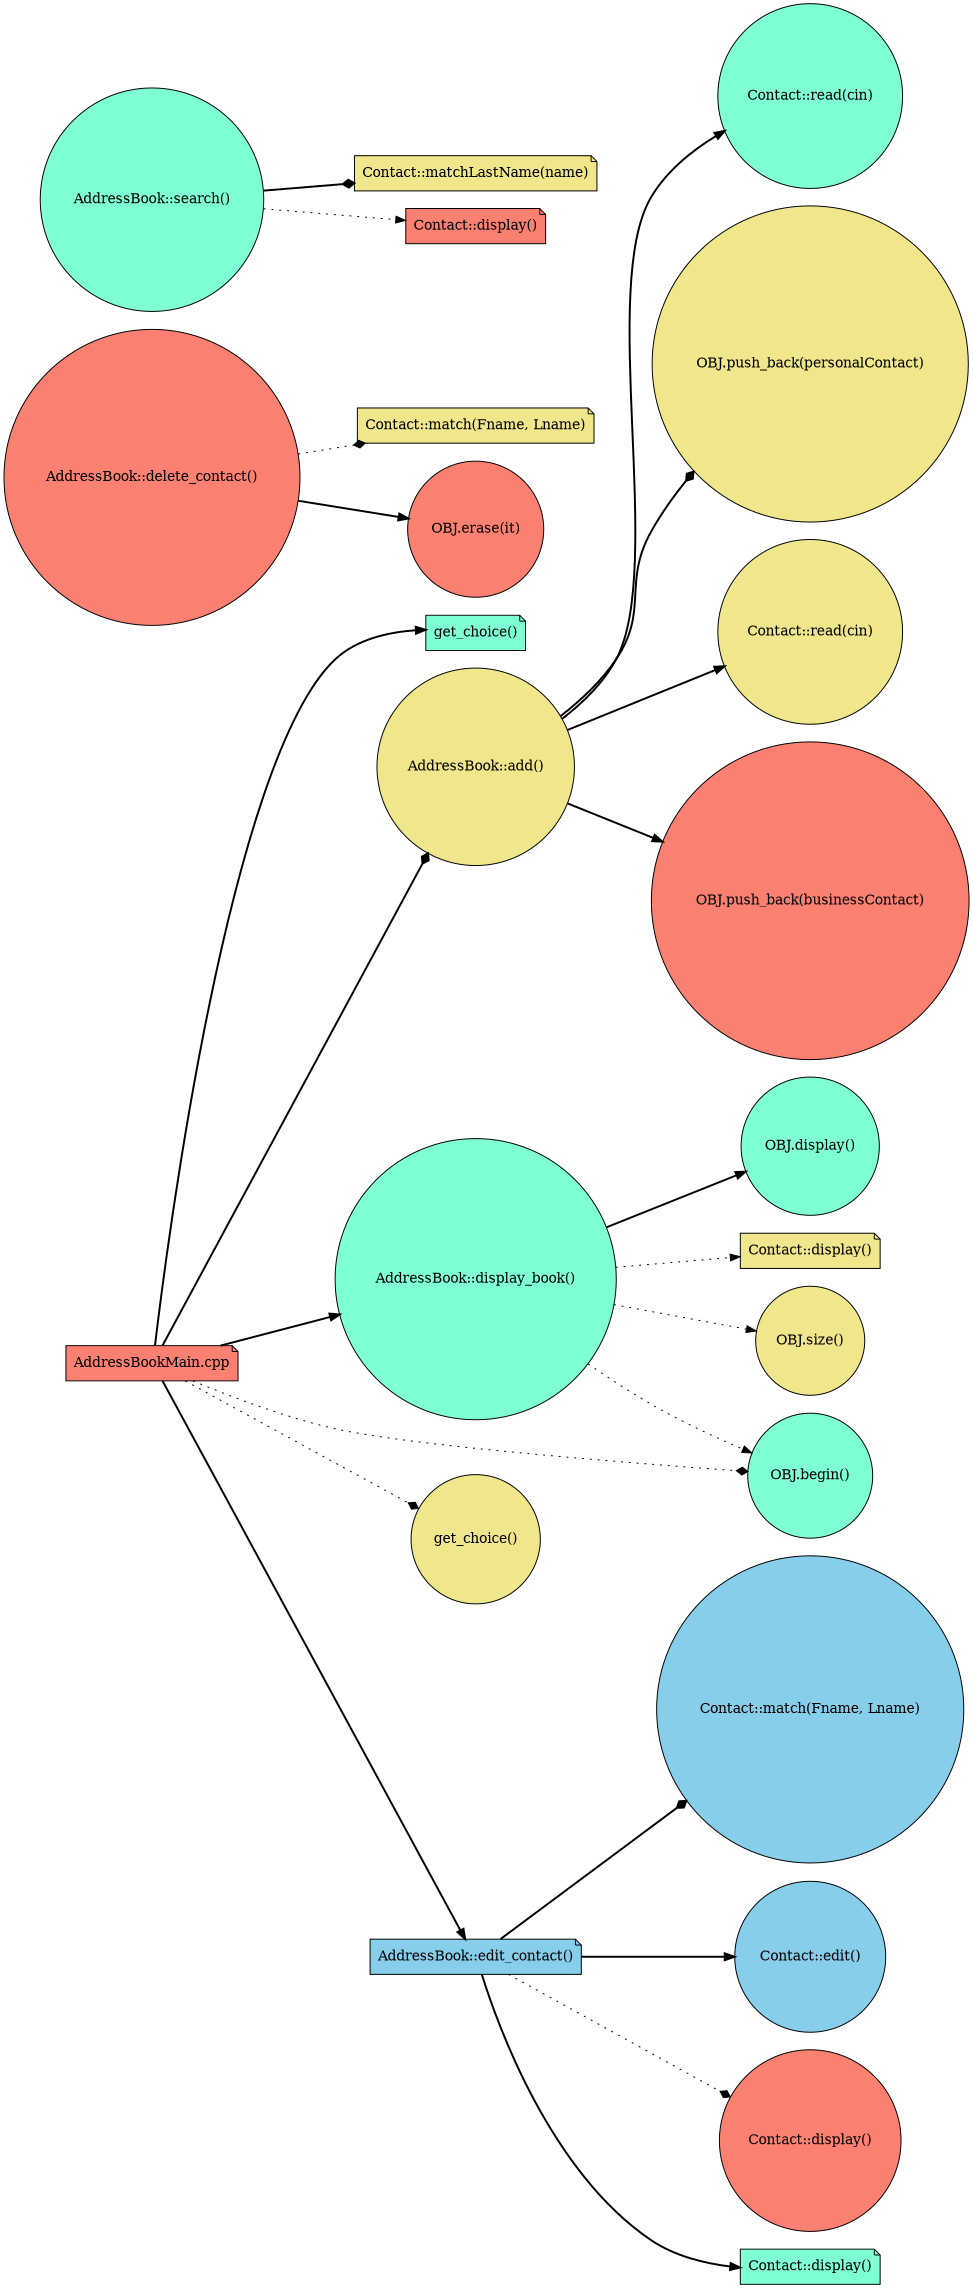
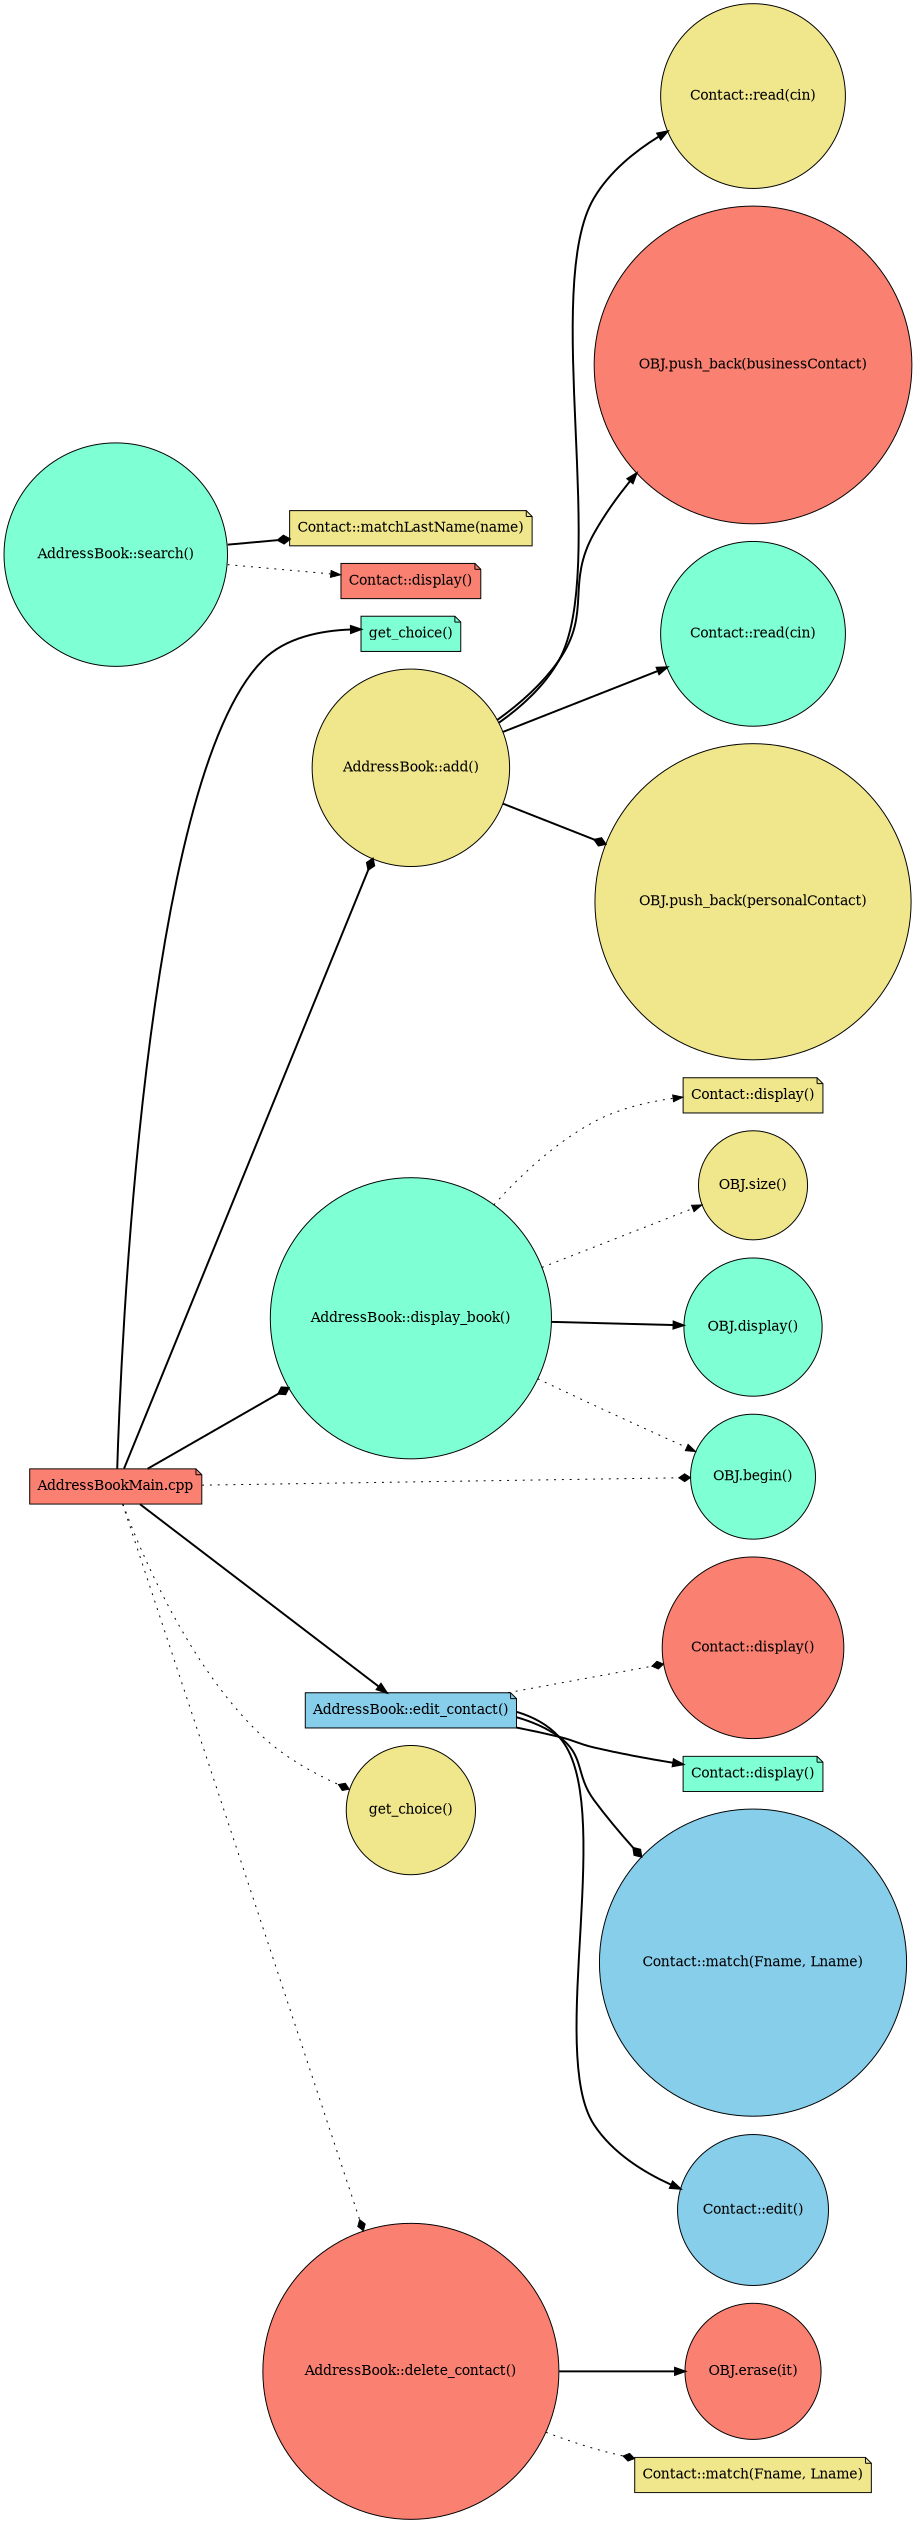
edge "AddressBookMain.cpp" -> "AddressBook::display_book()": arrowhead normal -> diamond
edge "AddressBookMain.cpp" -> "AddressBook::delete_contact()": added
